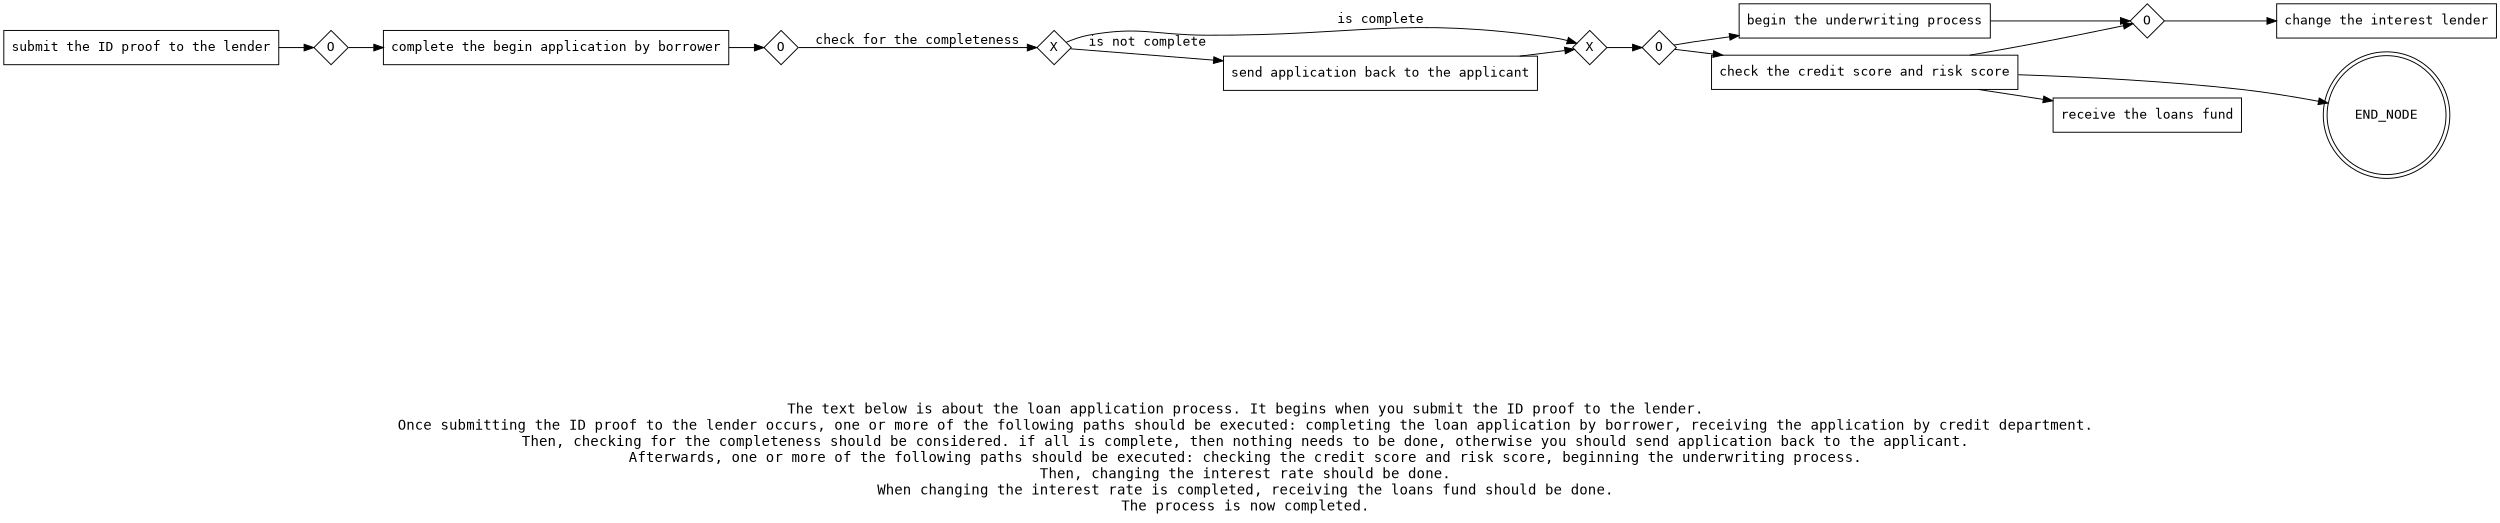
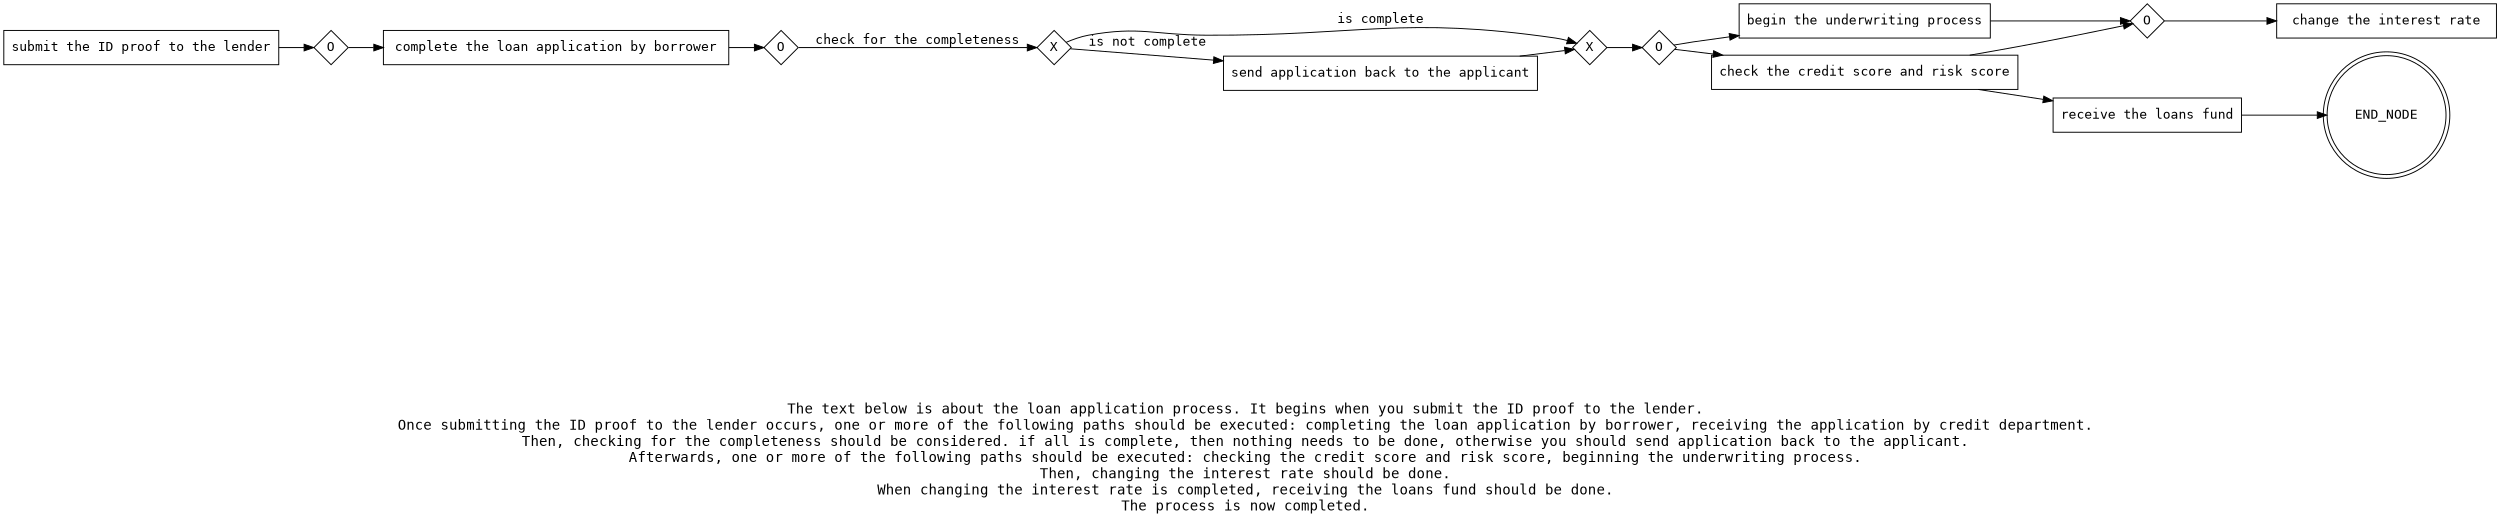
node "change the interest lender": label "change the interest lender" -> "change the interest rate"
node "complete the begin application by borrower": label "complete the begin application by borrower" -> "complete the loan application by borrower"
edge "check the credit score and risk score" -> "END_NODE": now "receive the loans fund" -> "END_NODE"
